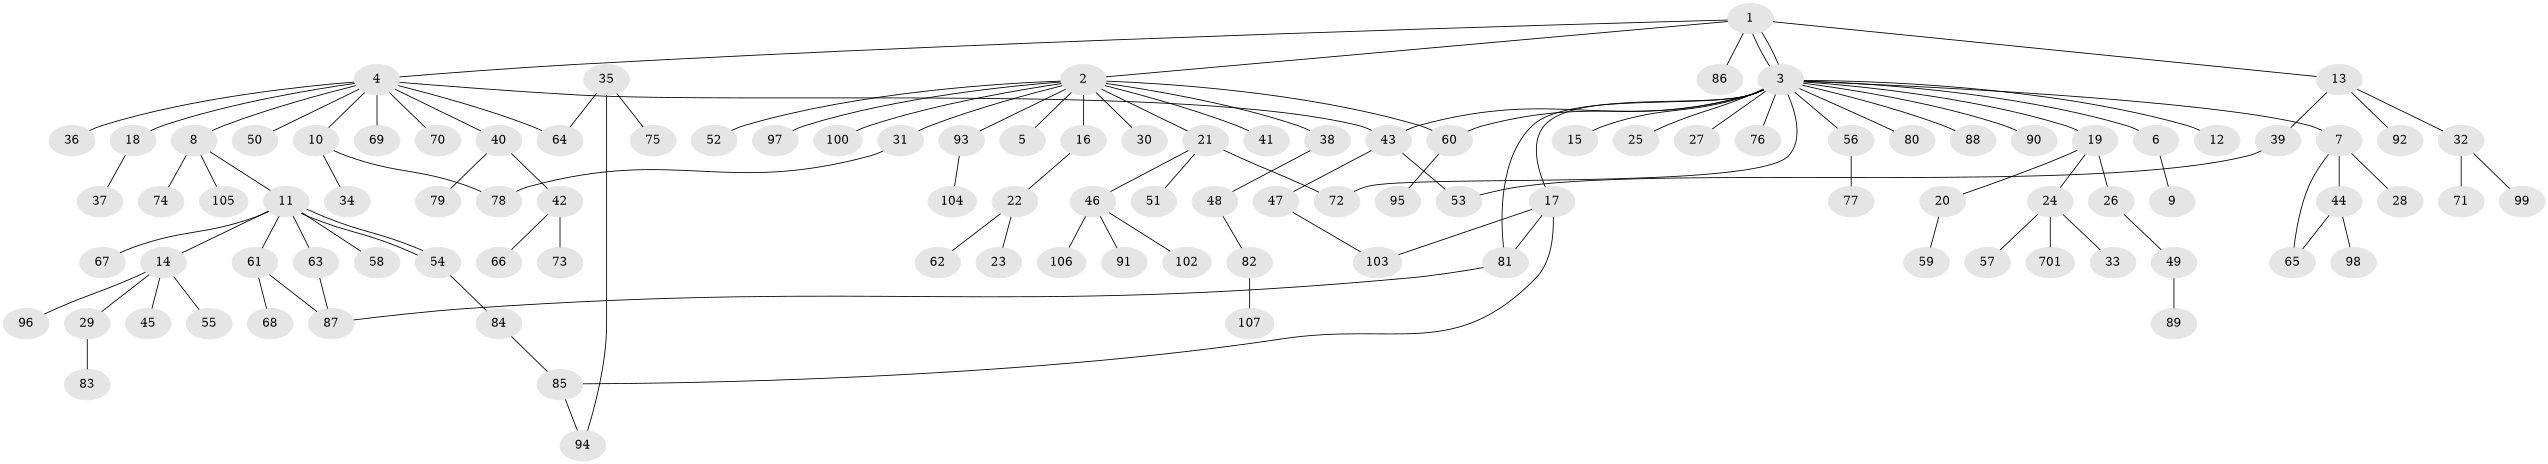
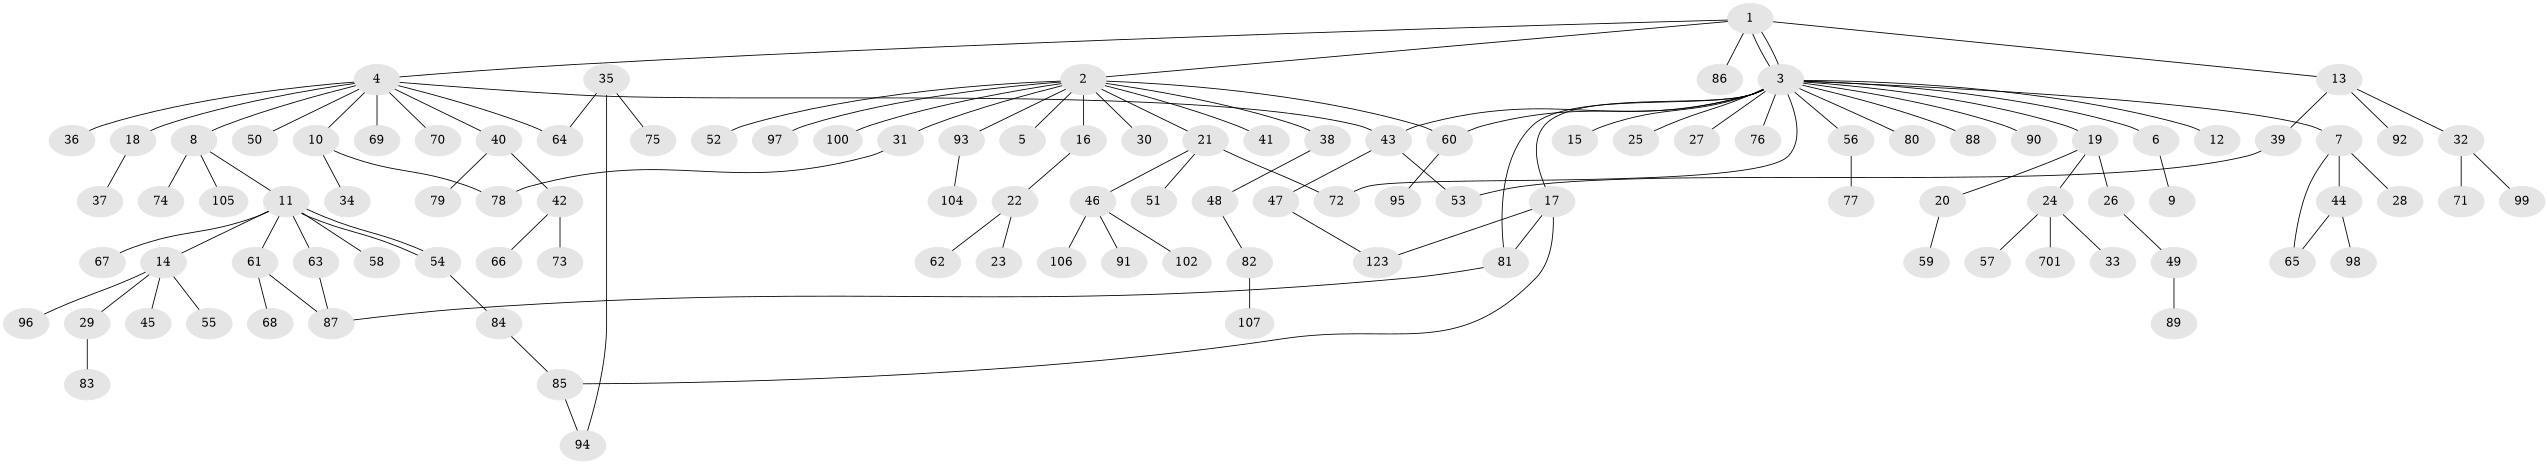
node "103": label "103" -> "123"
